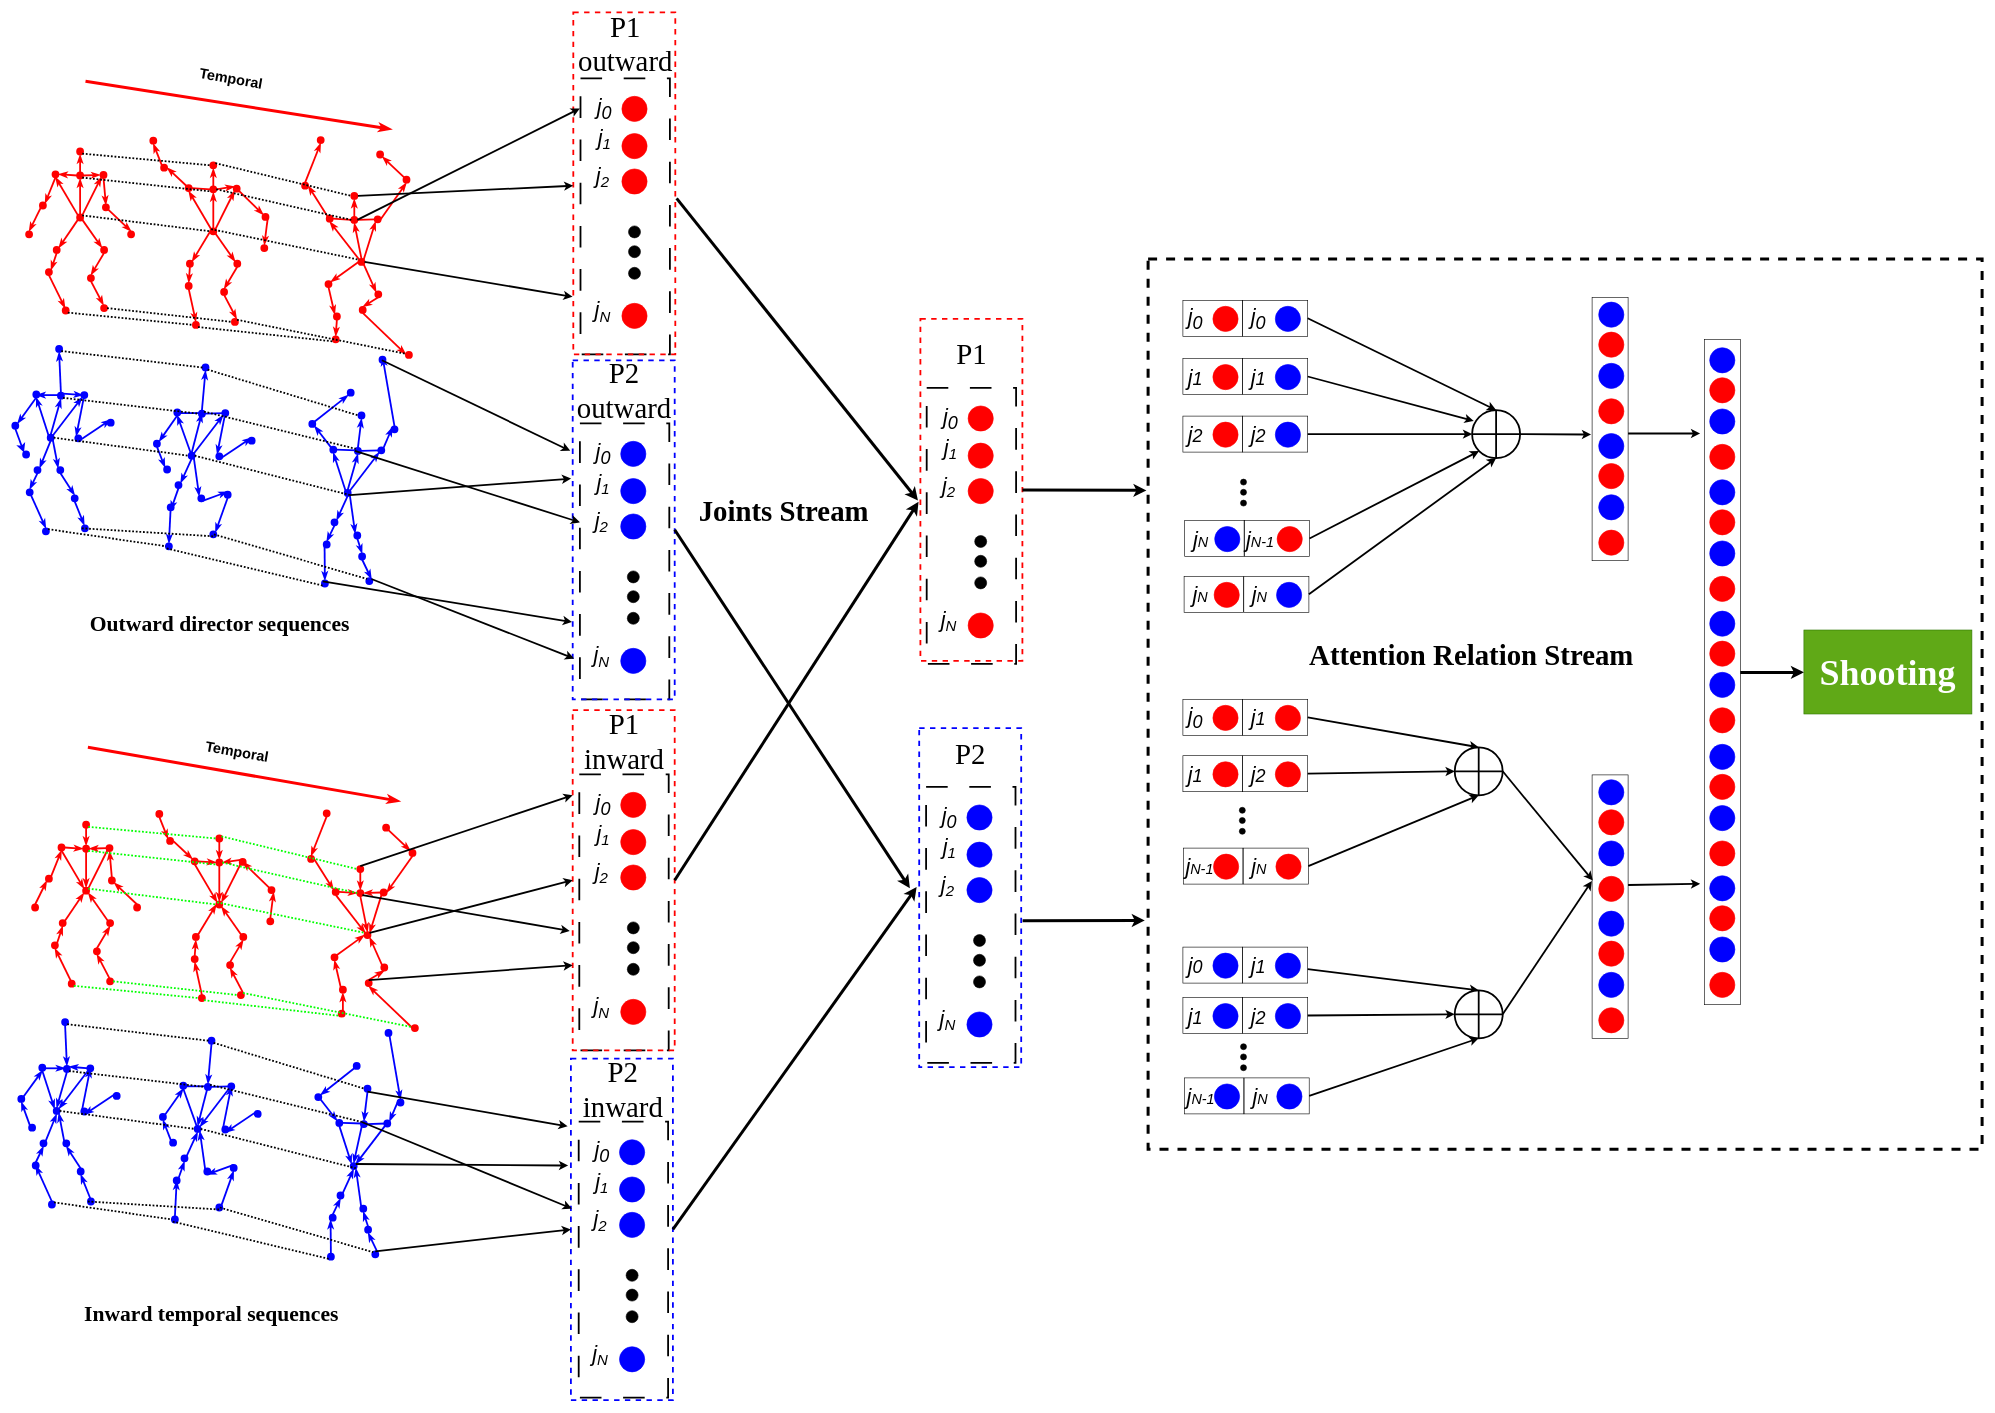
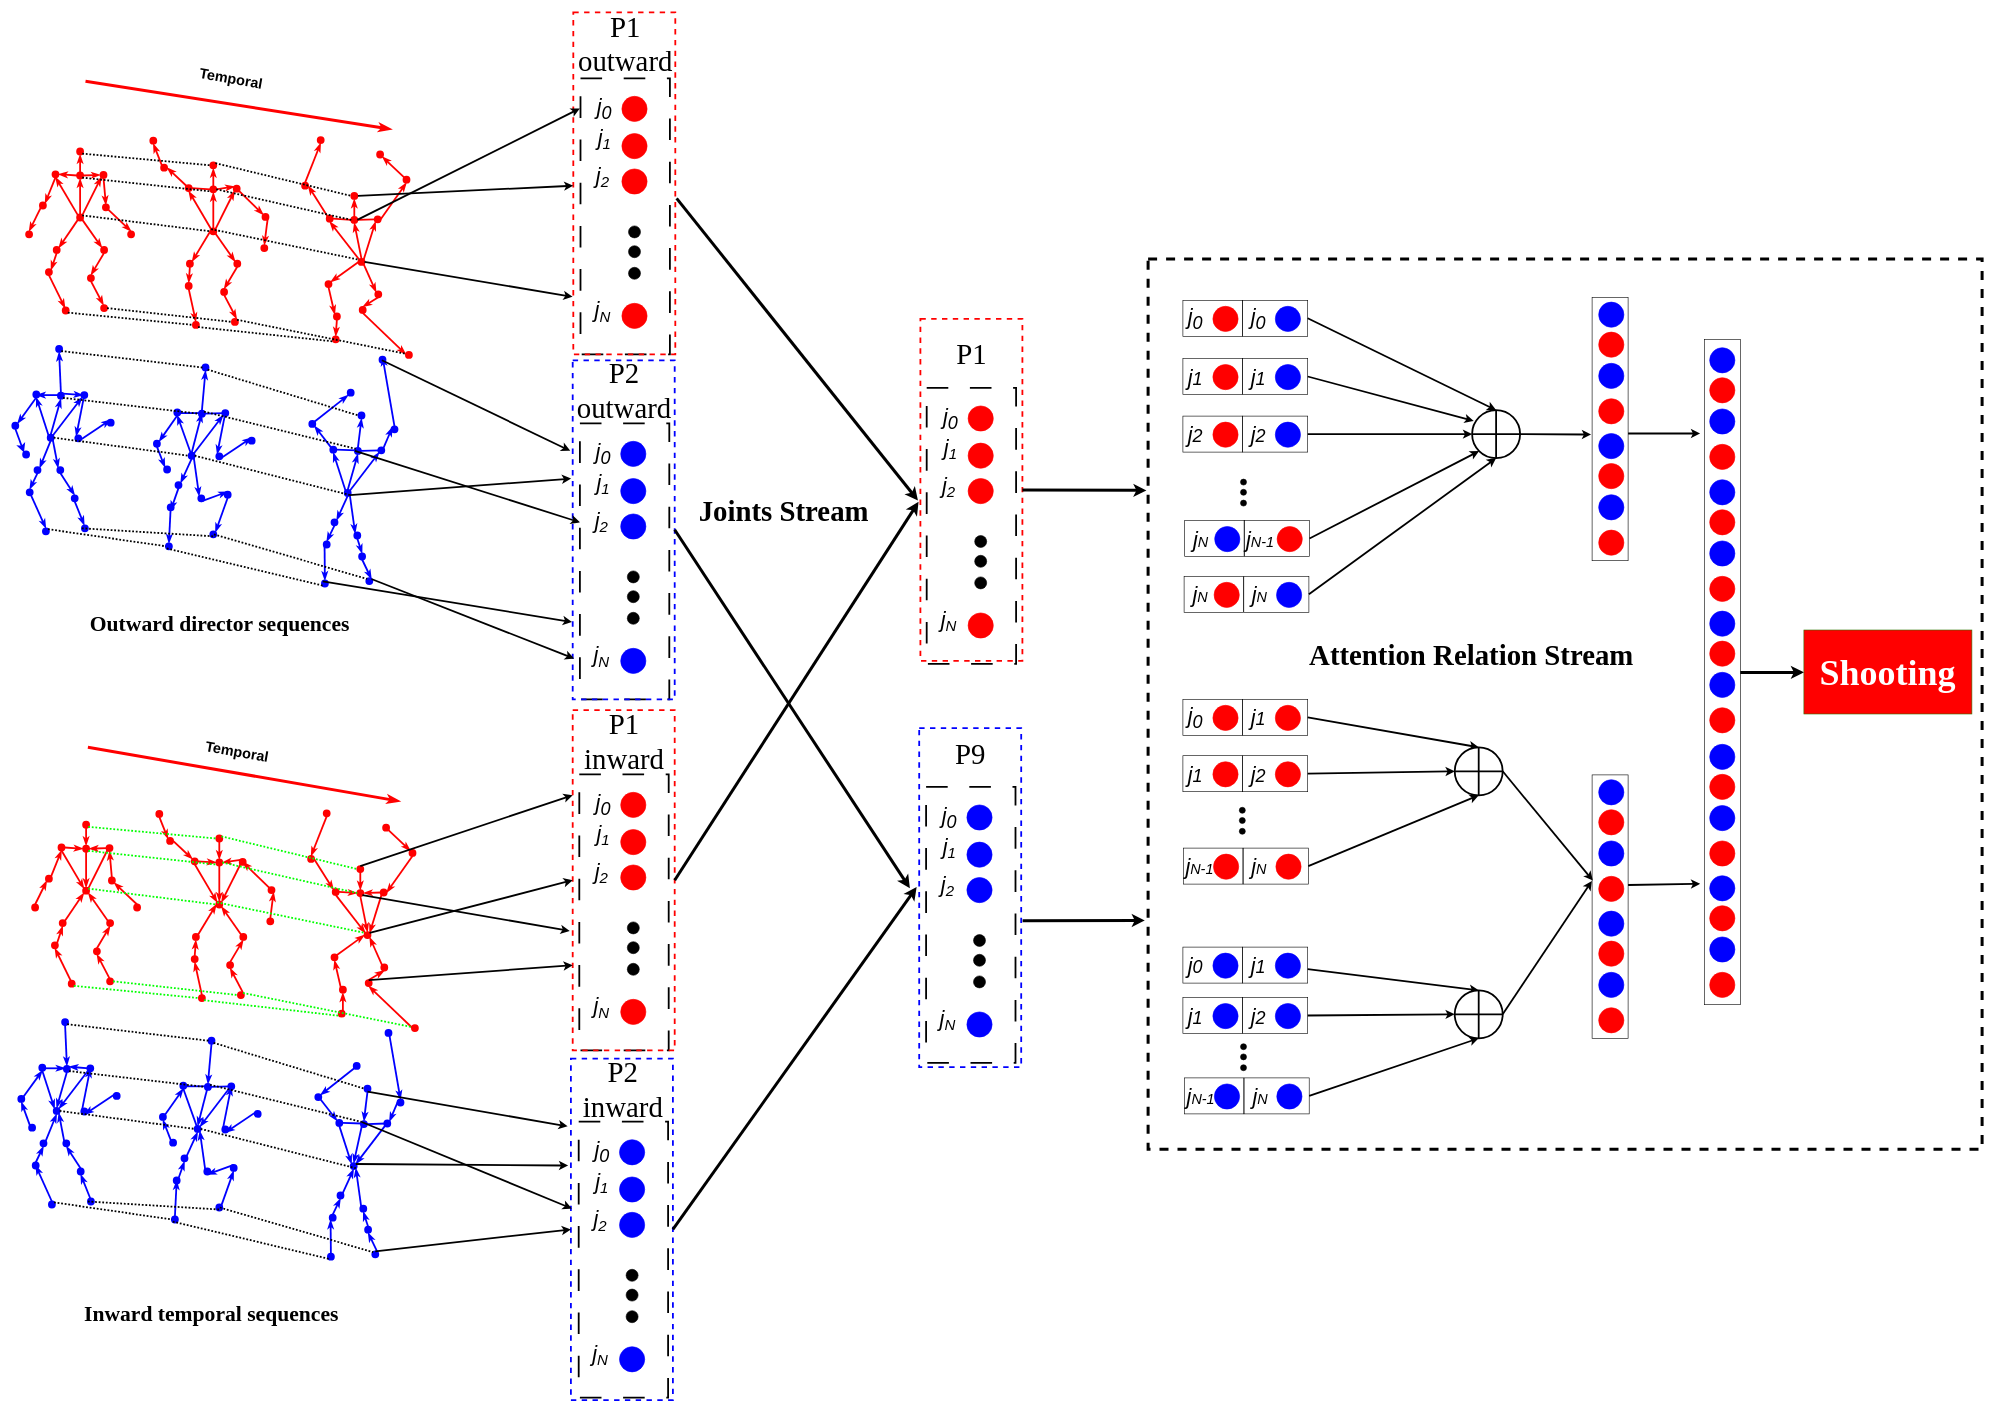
node "Shooting": fillcolor #60a917 -> #ff0000
node "P2": label "P2" -> "P9"
